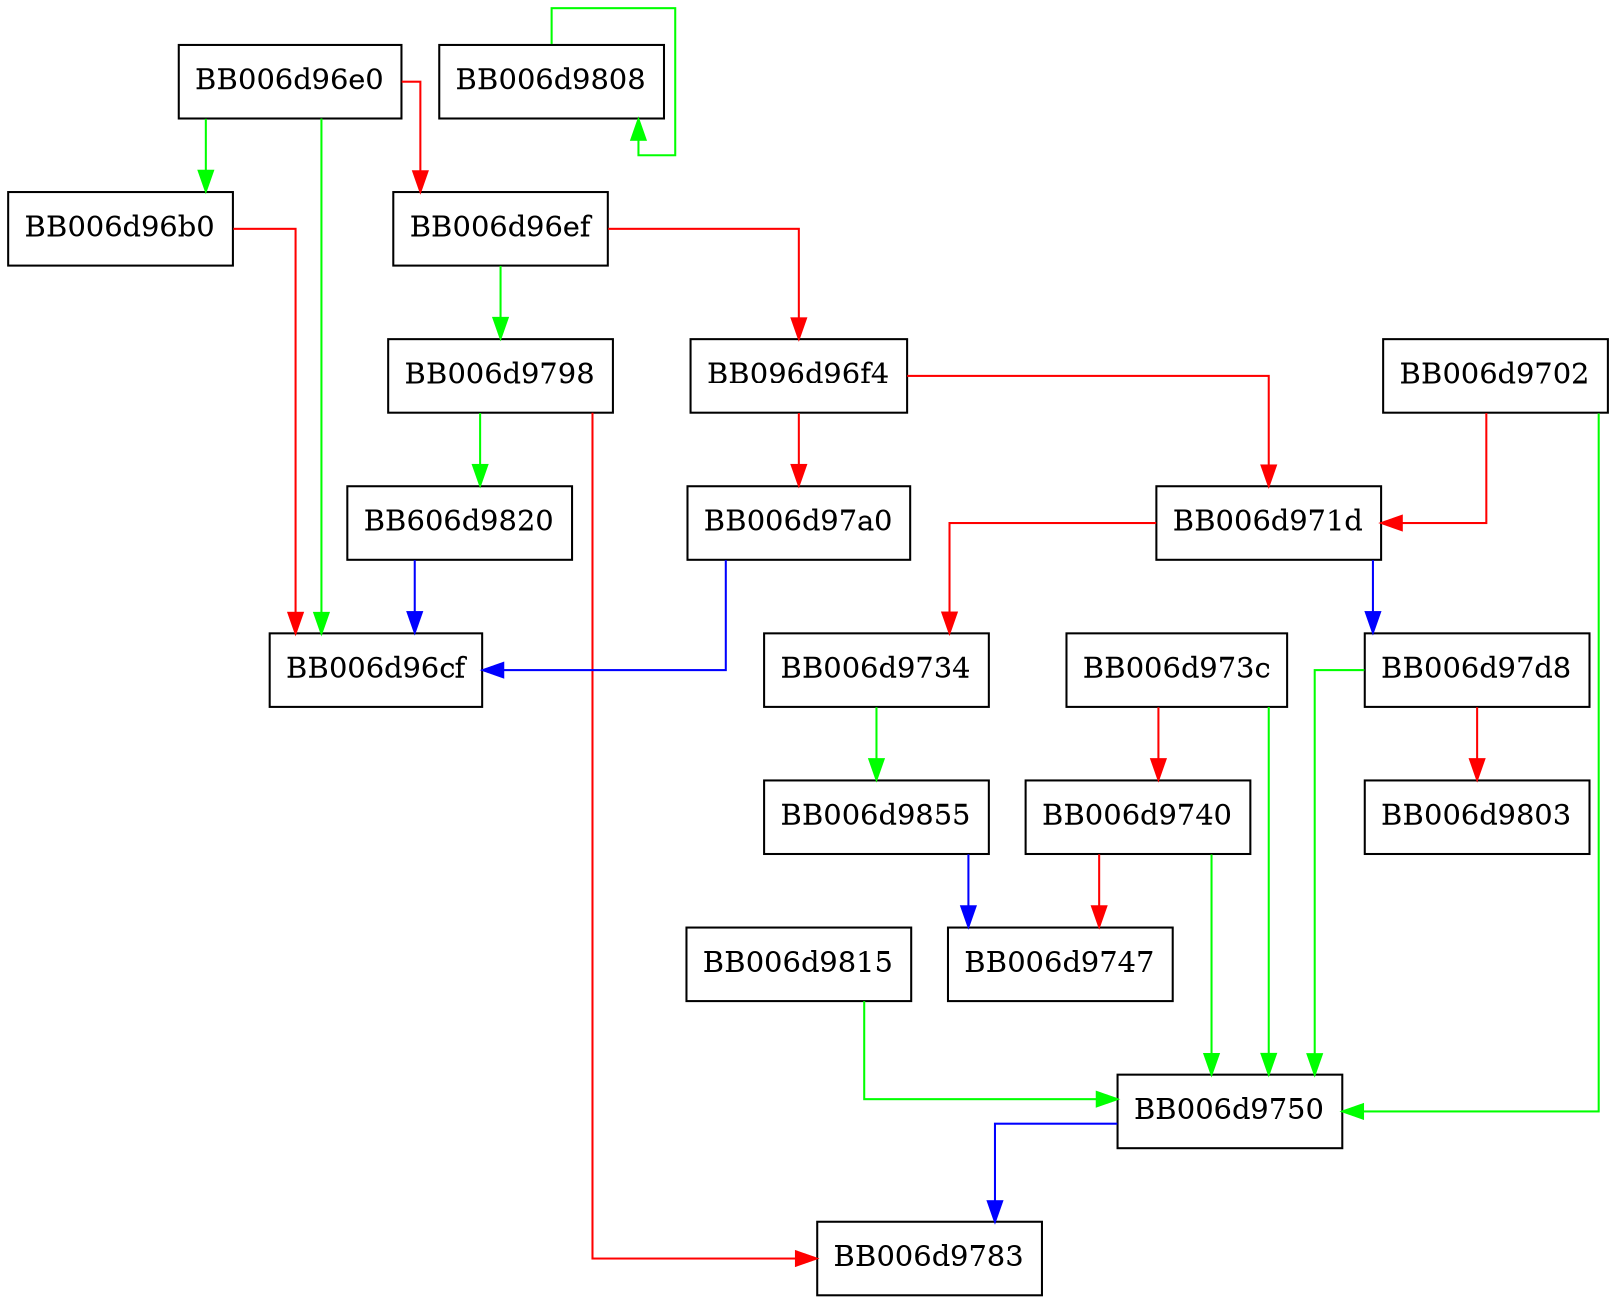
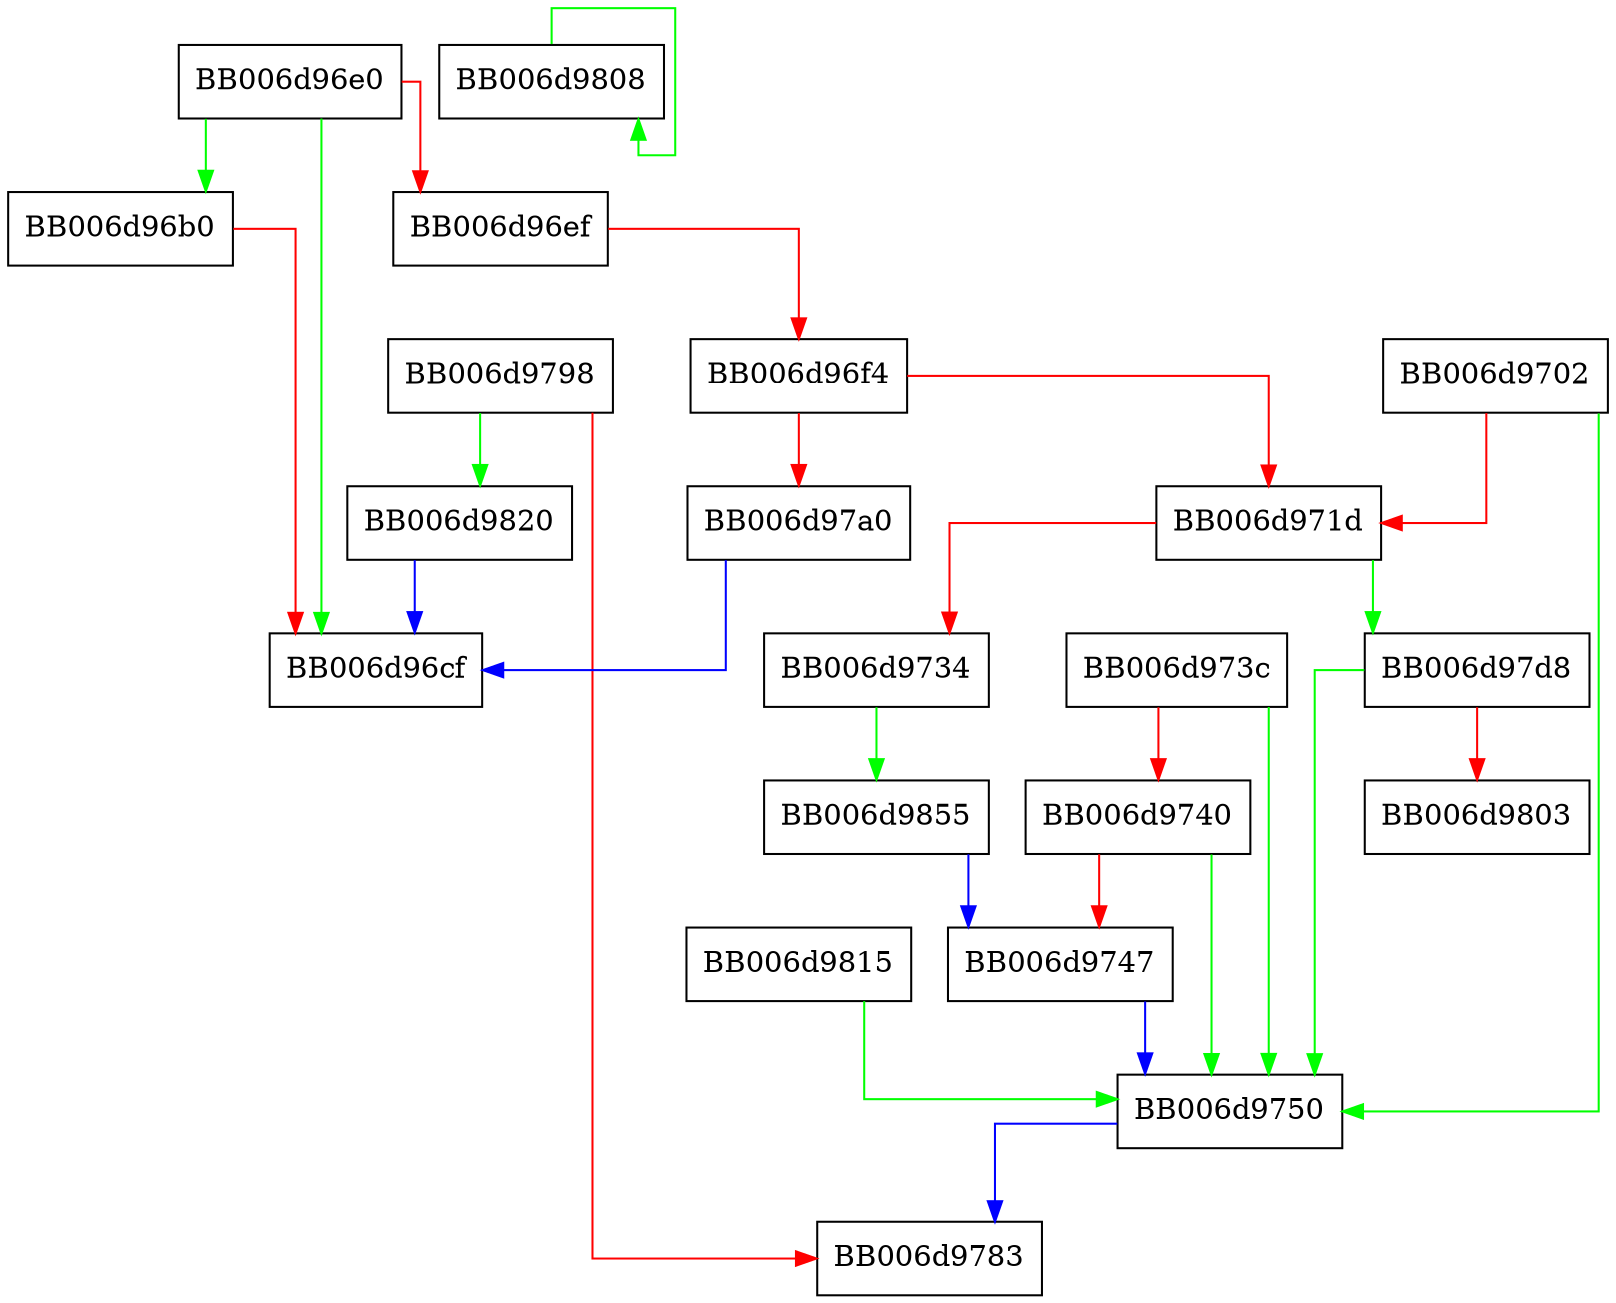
edge "BB006d96ef" -> "BB006d9798": removed
node "BB096d96f4": label "BB096d96f4" -> "BB006d96f4"
node "BB606d9820": label "BB606d9820" -> "BB006d9820"
edge "BB006d971d" -> "BB006d97d8": color blue -> green
edge "BB006d9747" -> "BB006d9750": added
